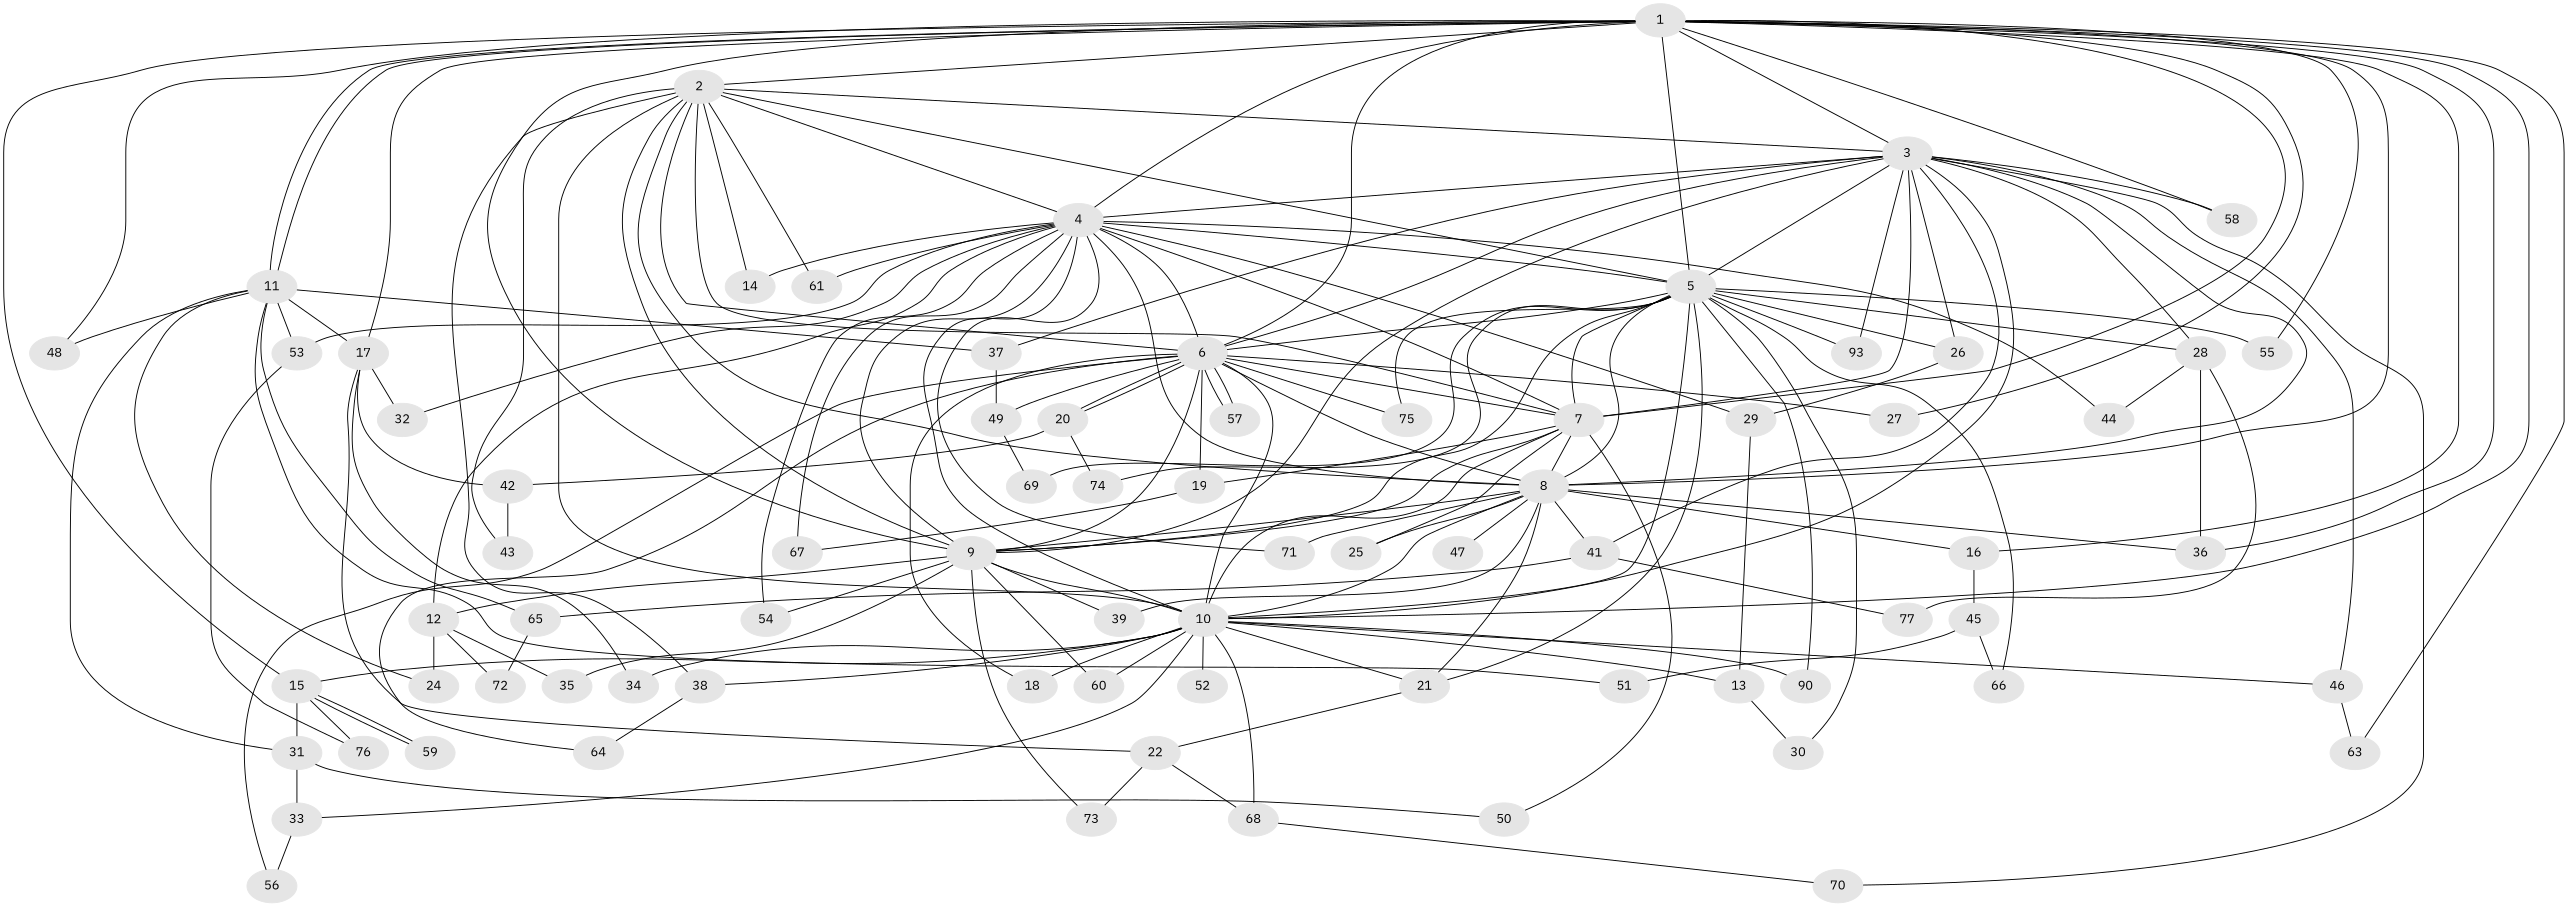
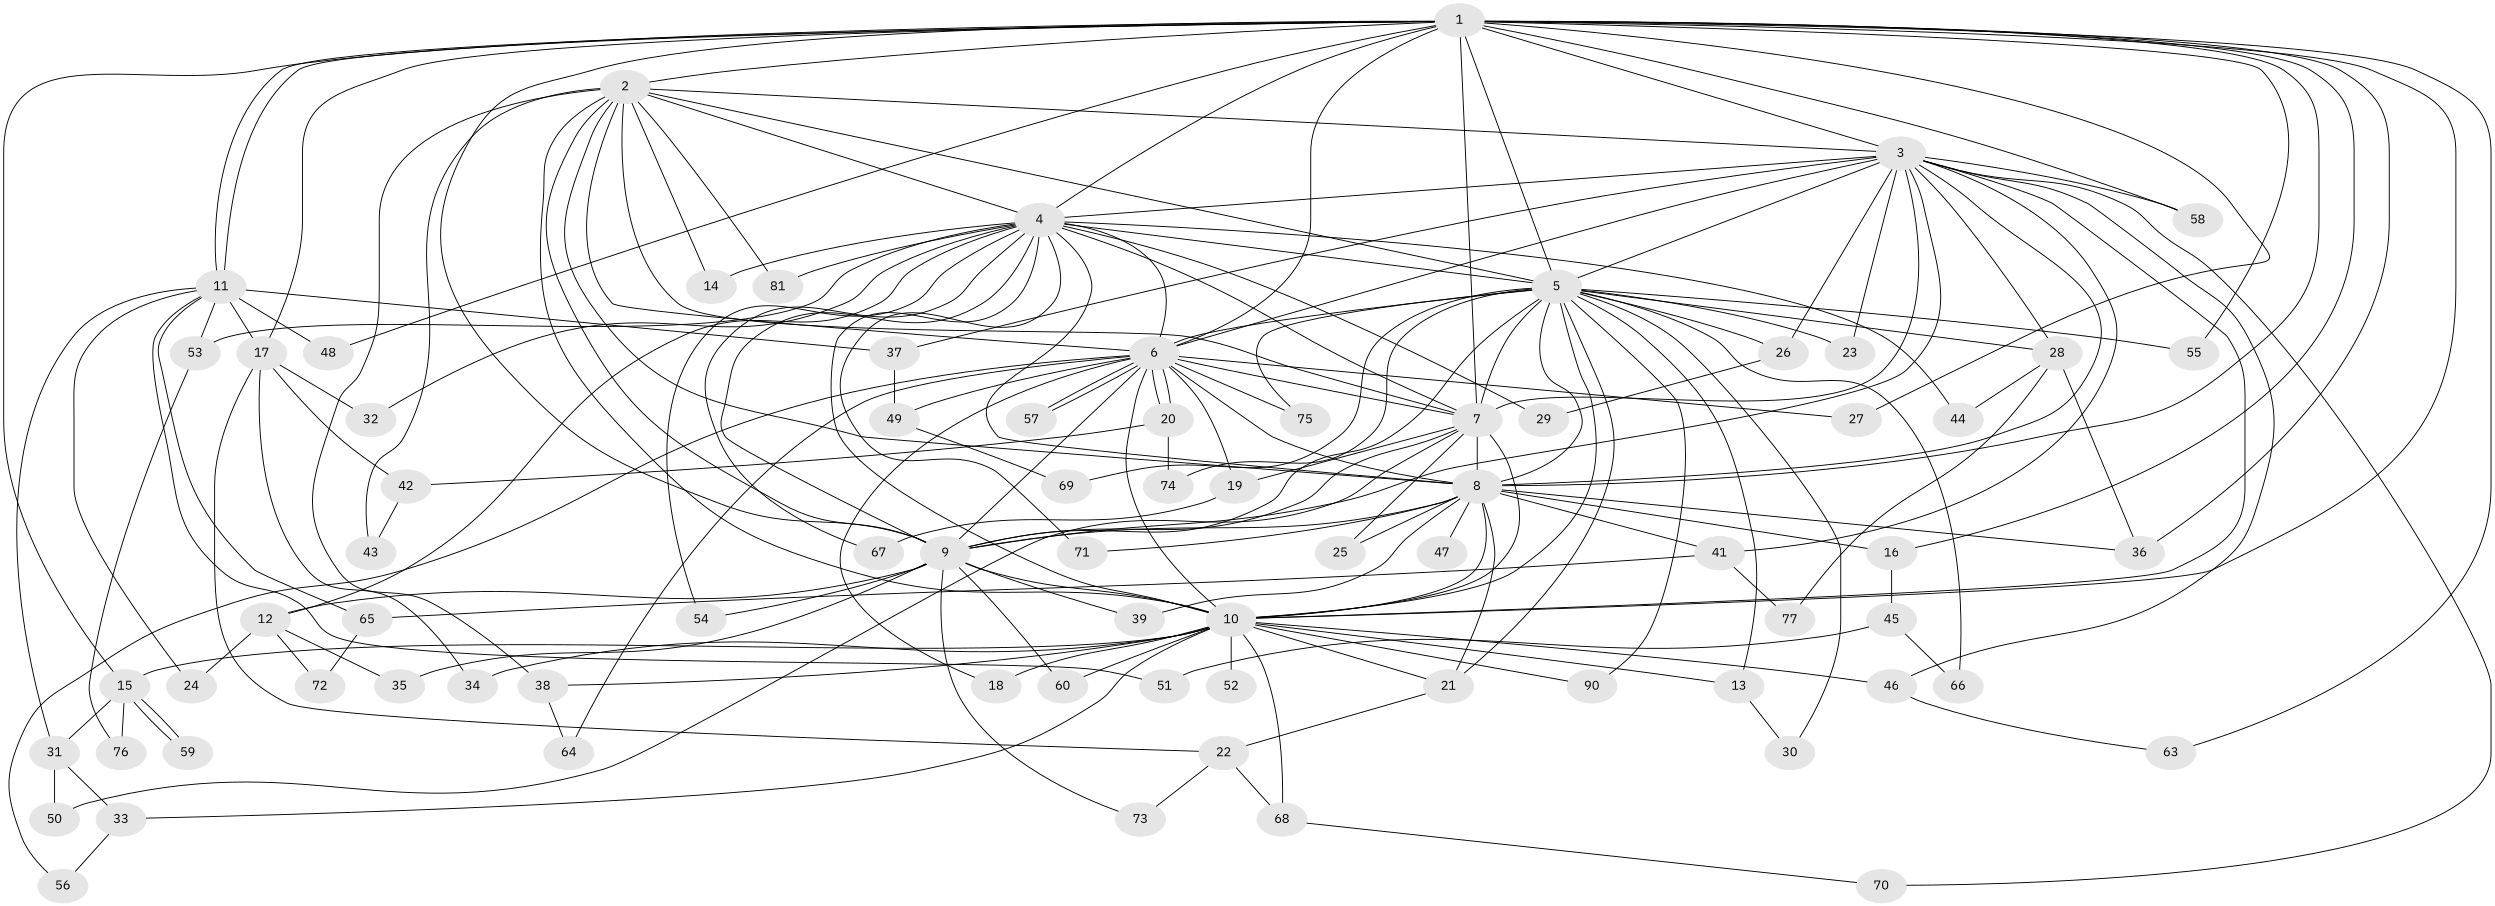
node "61": label "61" -> "81"
node "93": label "93" -> "23"
edge "29" -- "13": now "5" -- "13"
